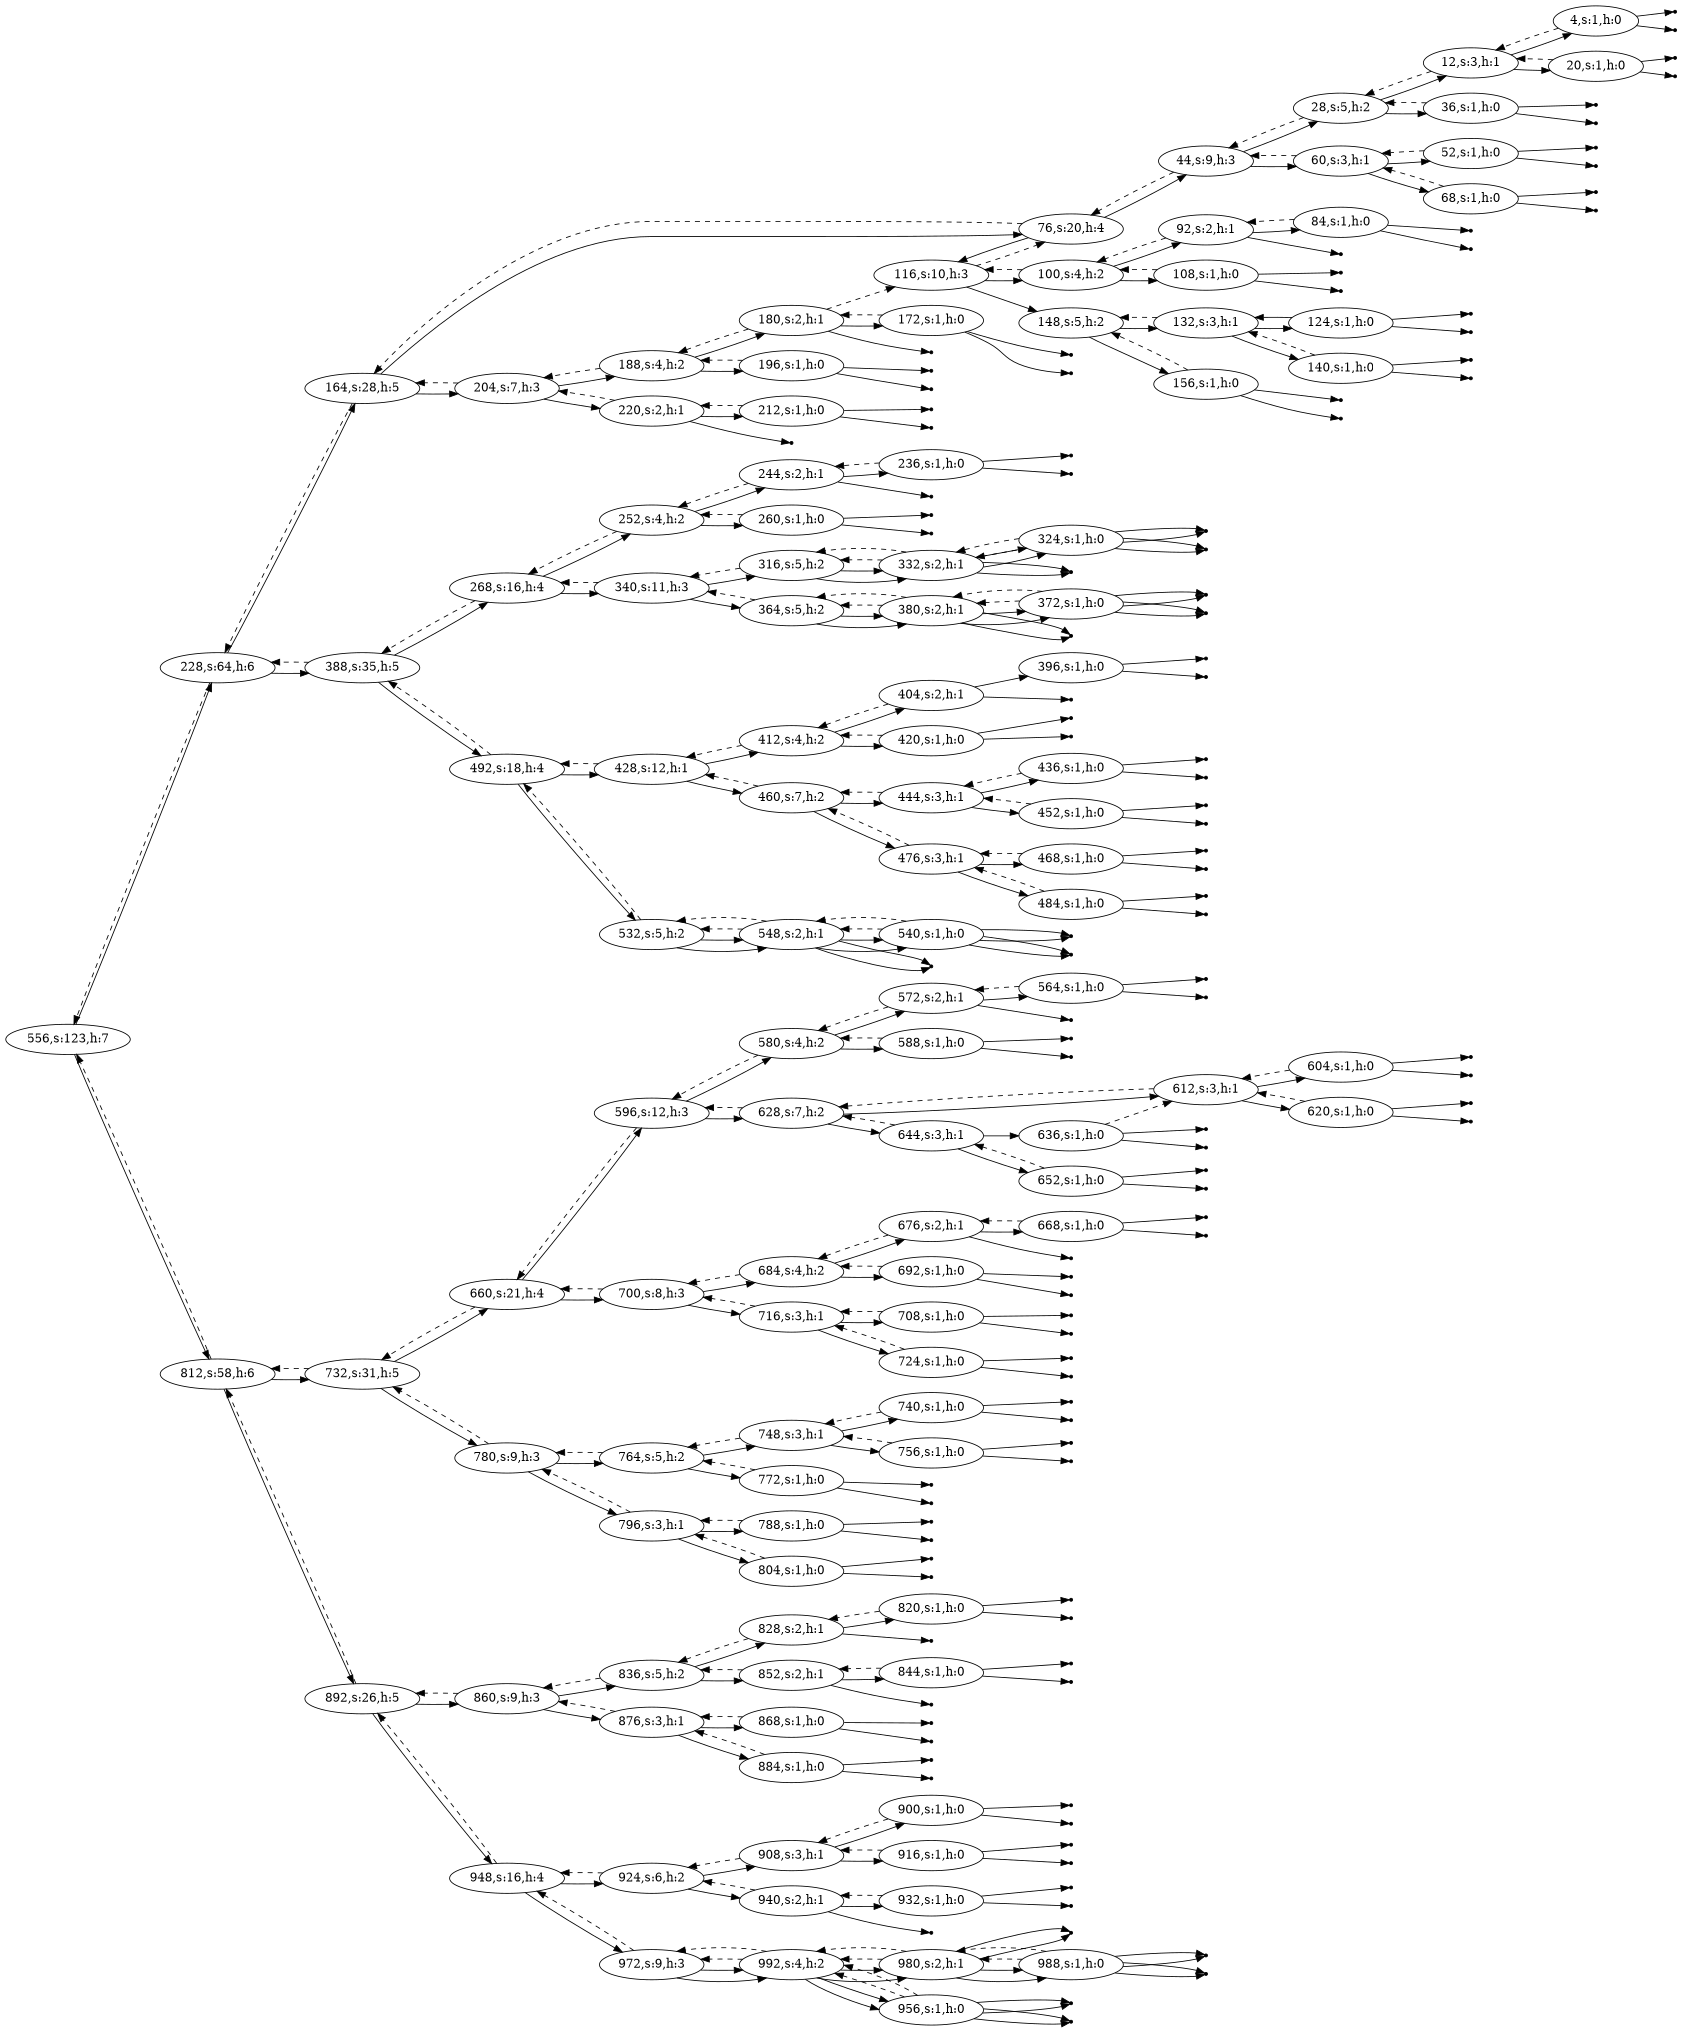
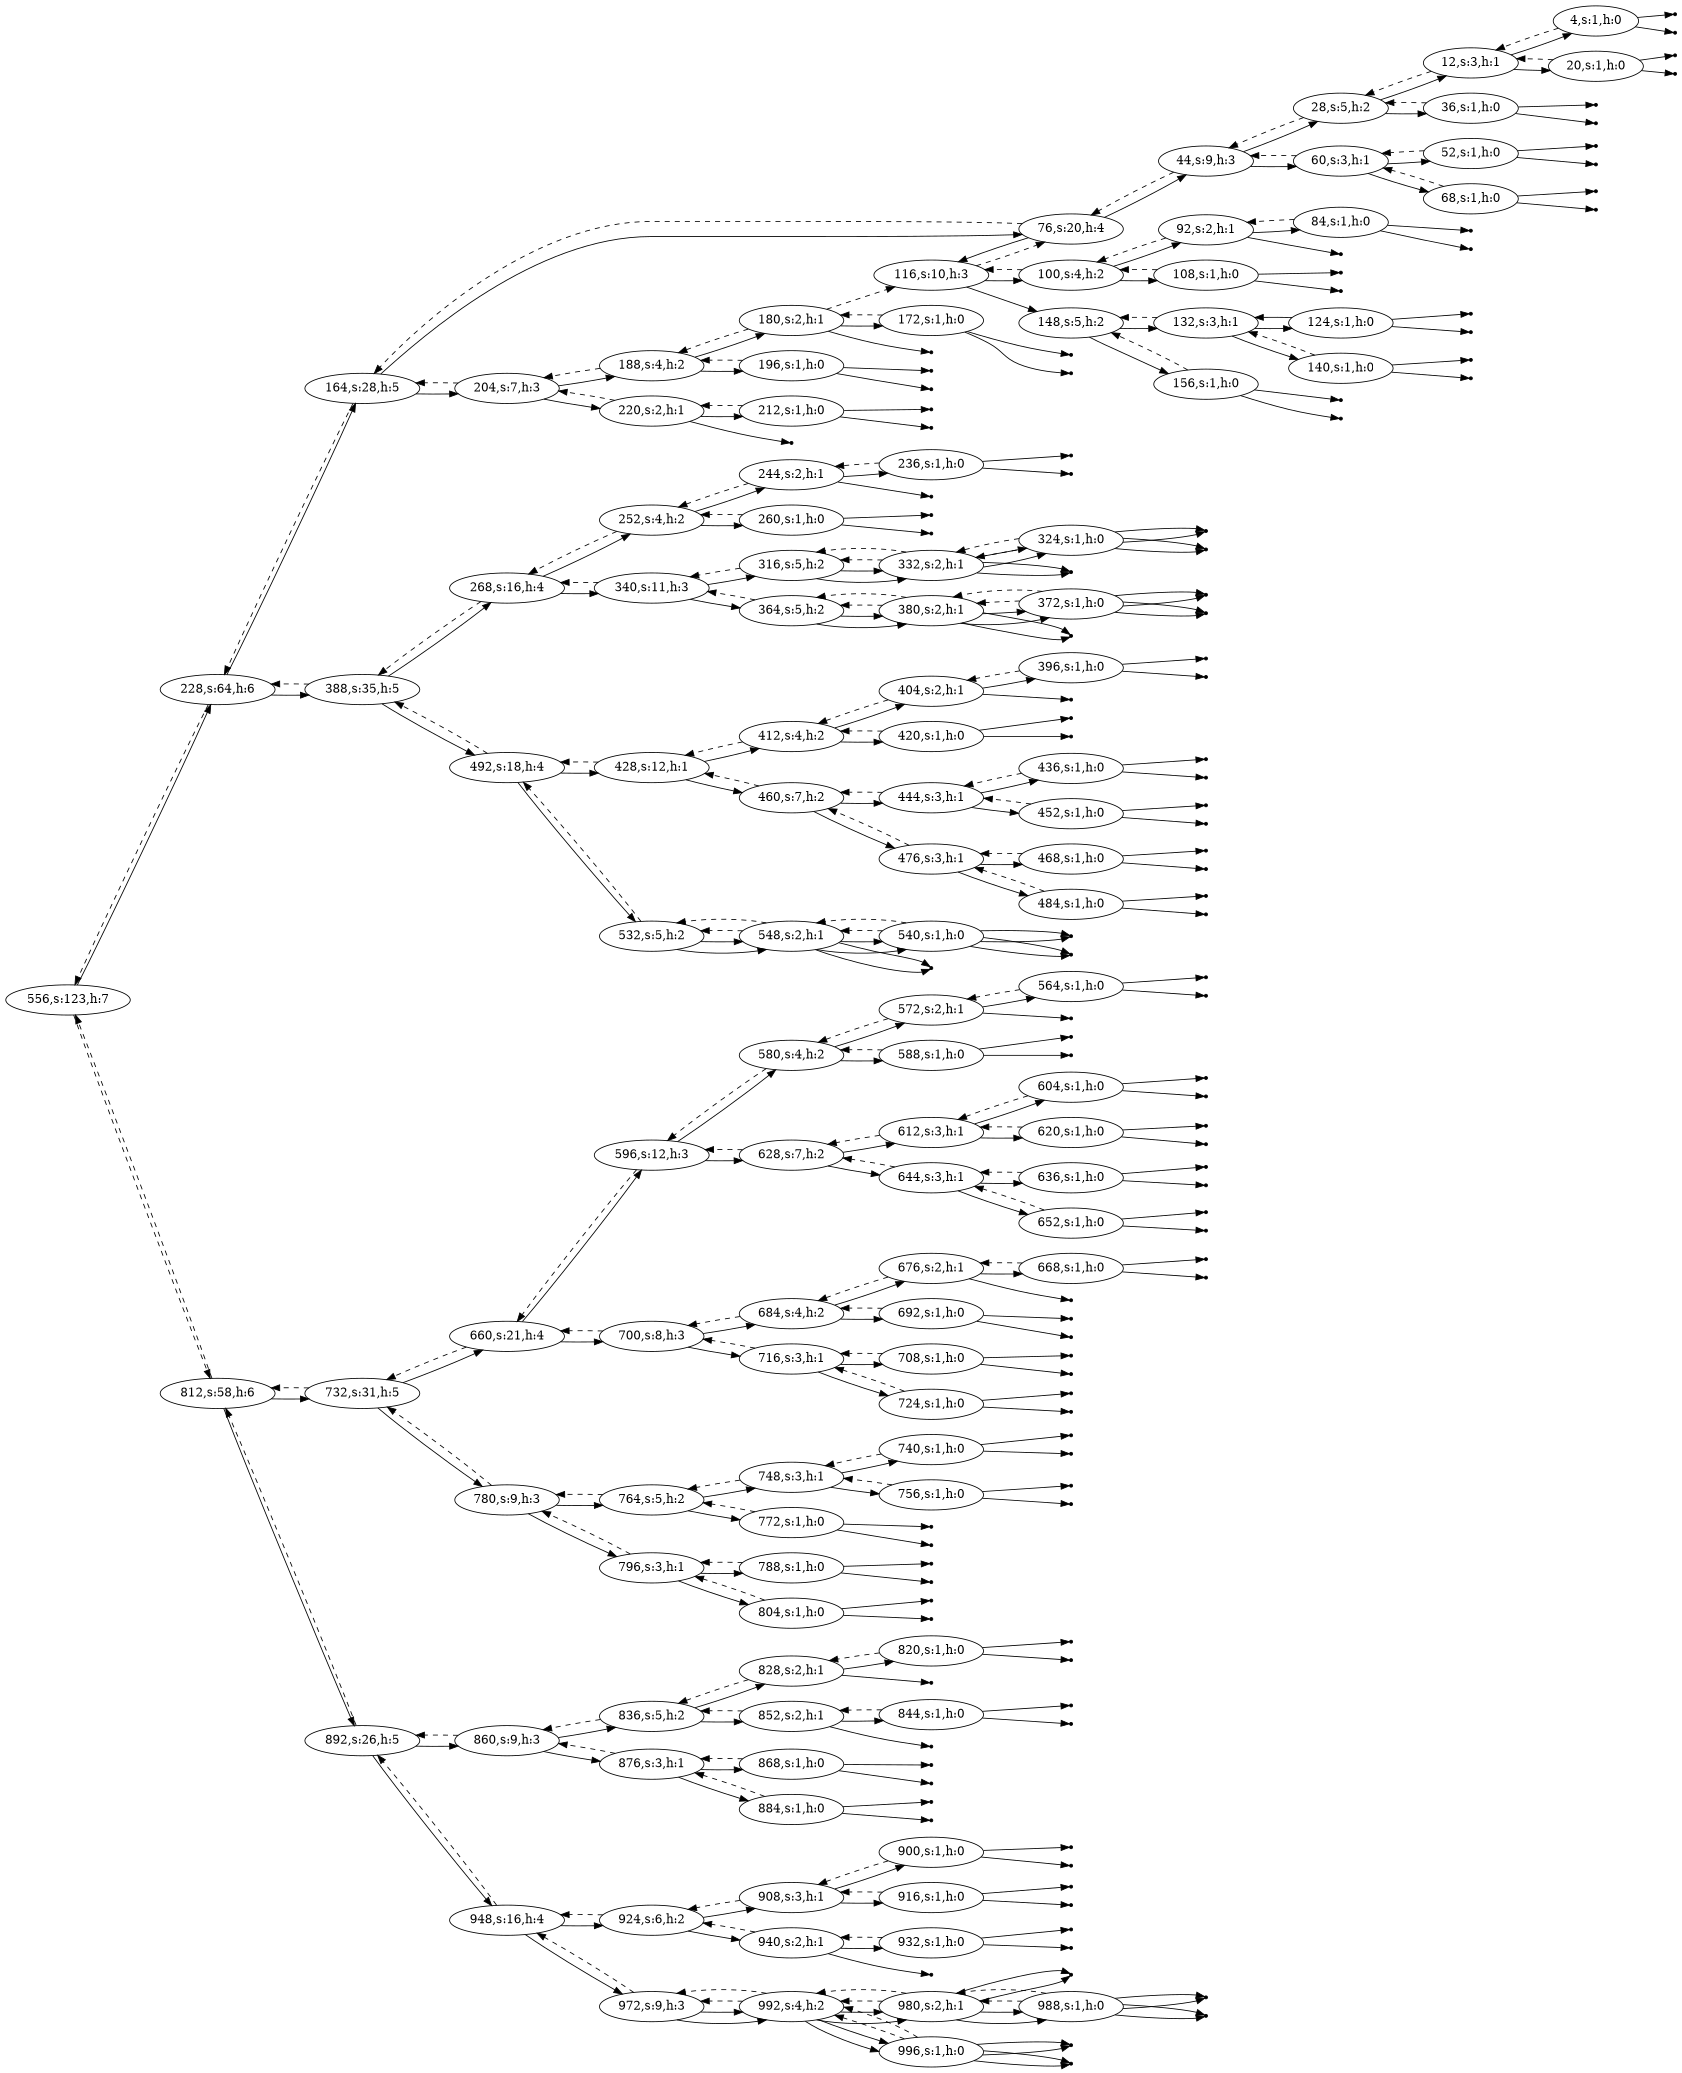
edge "396,s:1,h:0" -> "404,s:2,h:1": added
edge "636,s:1,h:0" -> "612,s:3,h:1": now "636,s:1,h:0" -> "644,s:3,h:1"
edge "556,s:123,h:7" -> "812,s:58,h:6": style solid -> dashed
node "956,s:1,h:0": label "956,s:1,h:0" -> "996,s:1,h:0"
